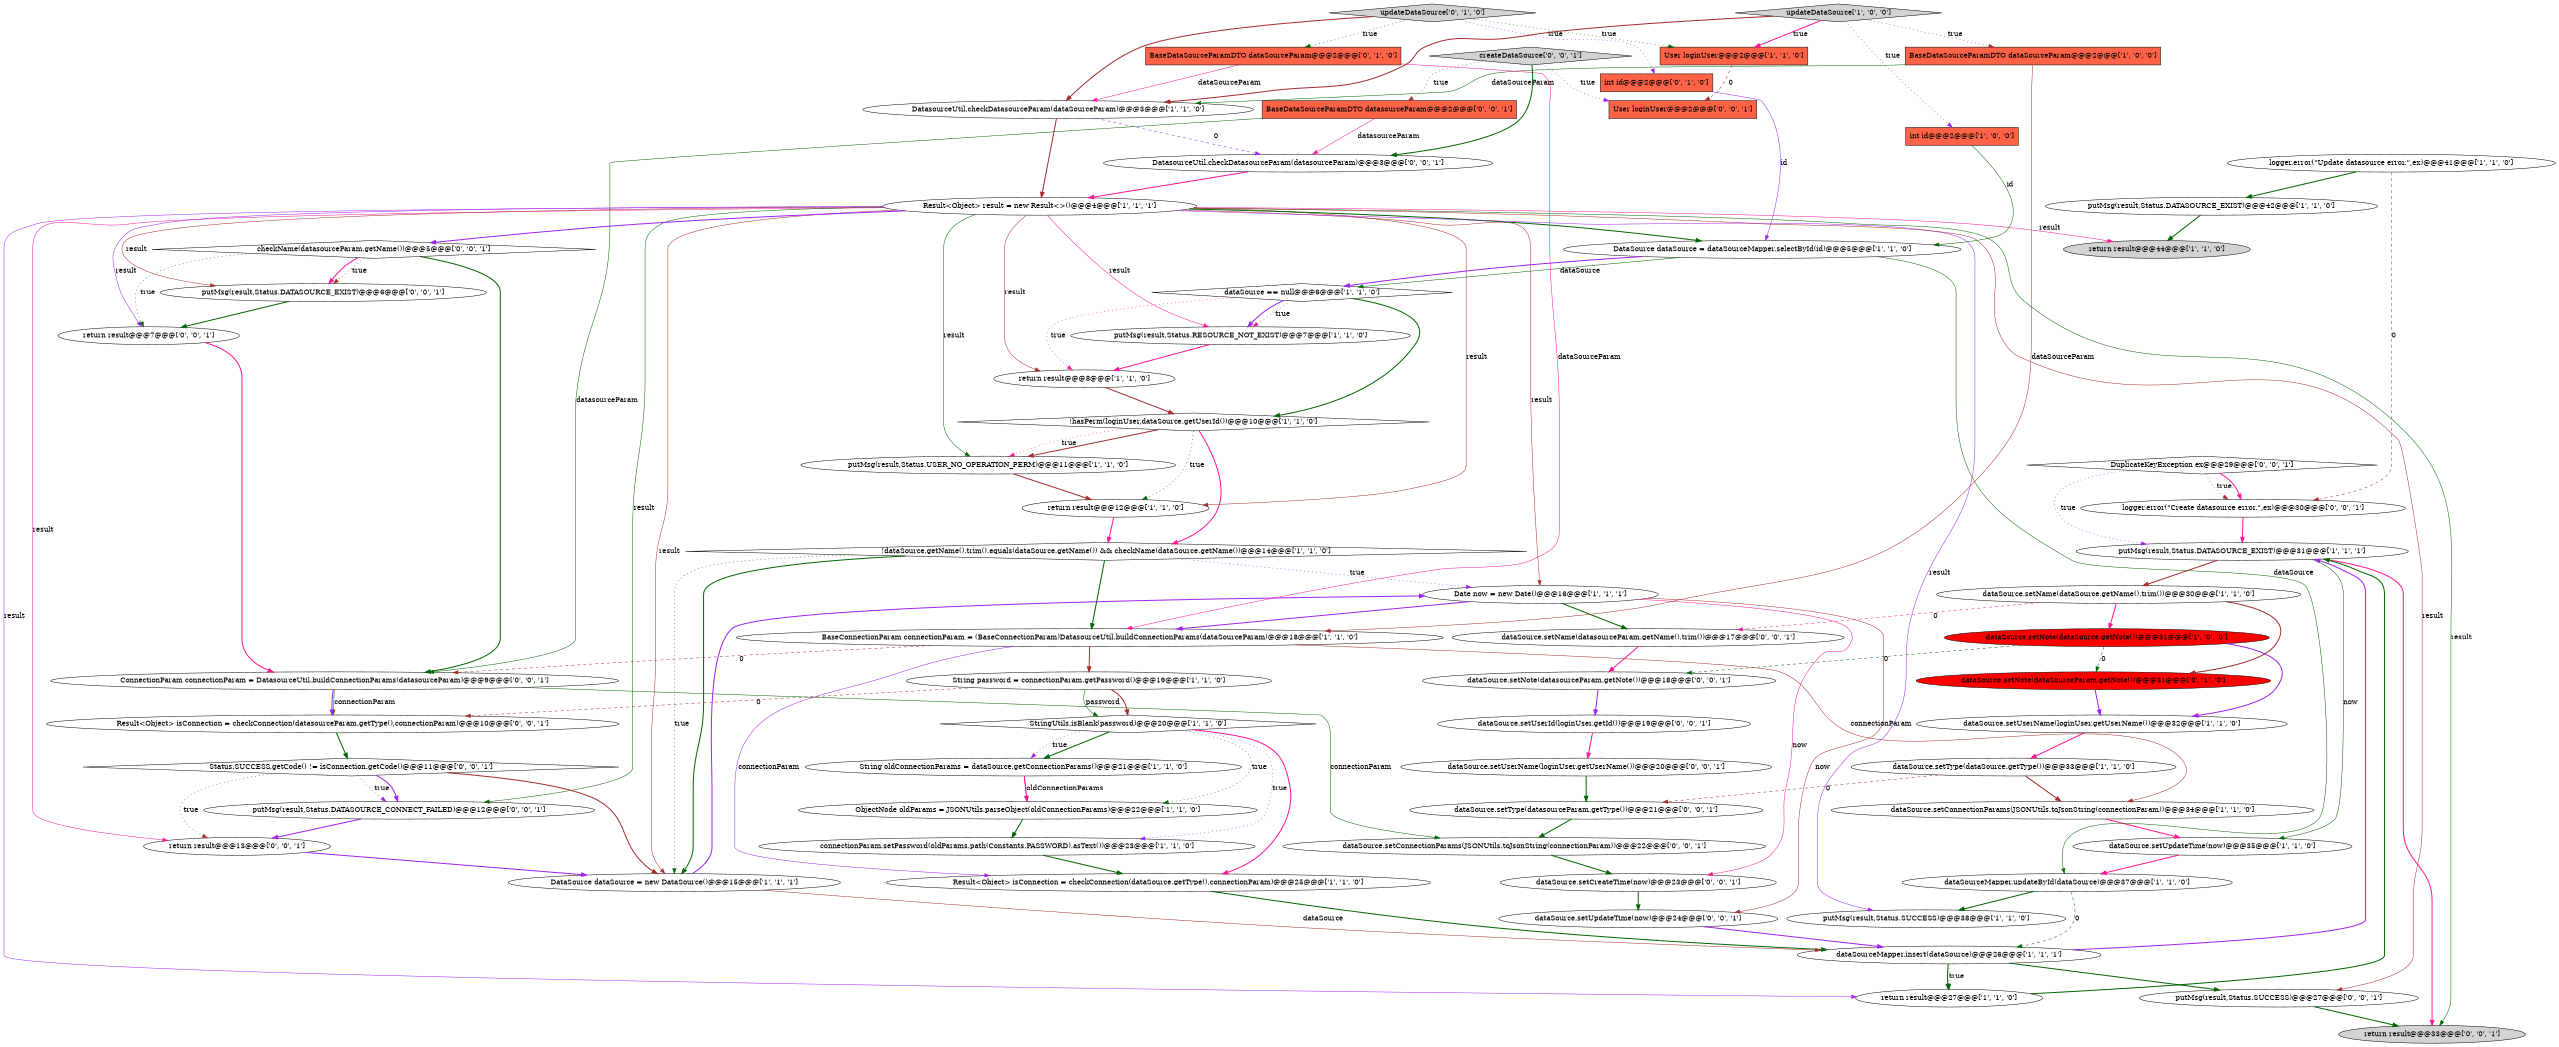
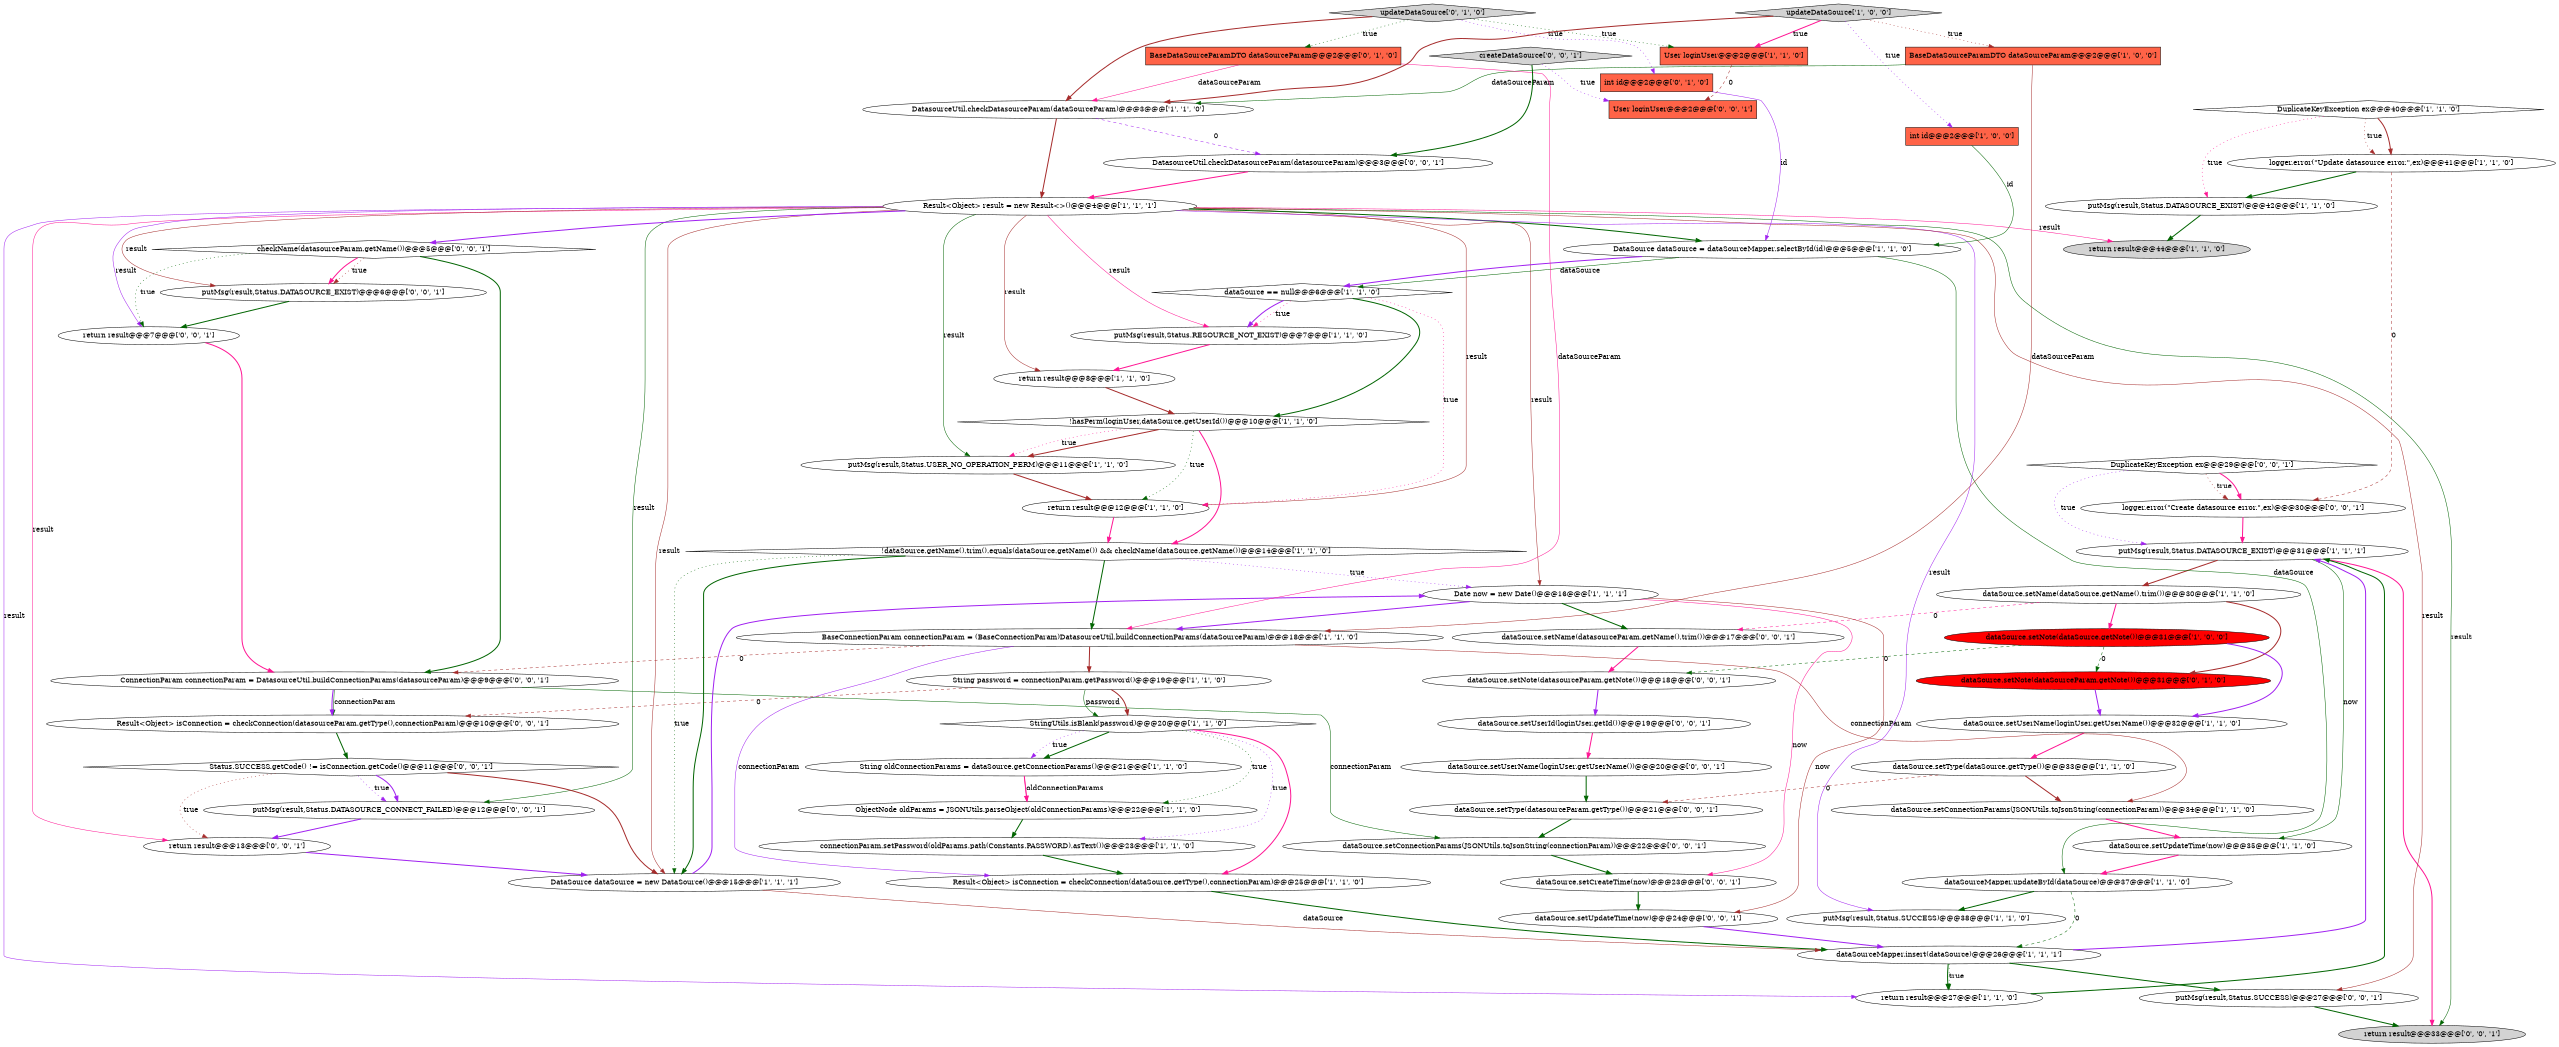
node "BaseDataSourceParamDTO datasourceParam@@@2@@@['0', '0', '1']": removed
node "DuplicateKeyException ex@@@40@@@['1', '1', '0']": added
edge "dataSource == null@@@6@@@['1', '1', '0']" -> "return result@@@8@@@['1', '1', '0']": now "dataSource == null@@@6@@@['1', '1', '0']" -> "return result@@@12@@@['1', '1', '0']"
